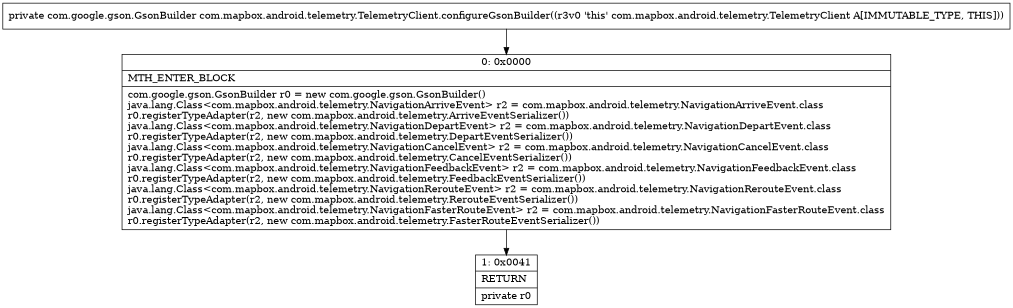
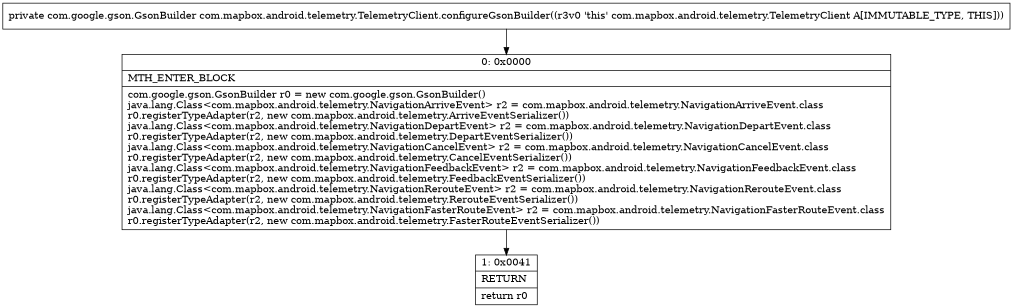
node "1: 0x0041": text "private r0" -> "return r0"
